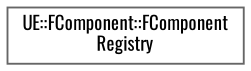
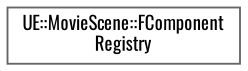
node "UE::FComponent::FComponent Registry": label "UE::FComponent::FComponent Registry" -> "UE::MovieScene::FComponent Registry"
